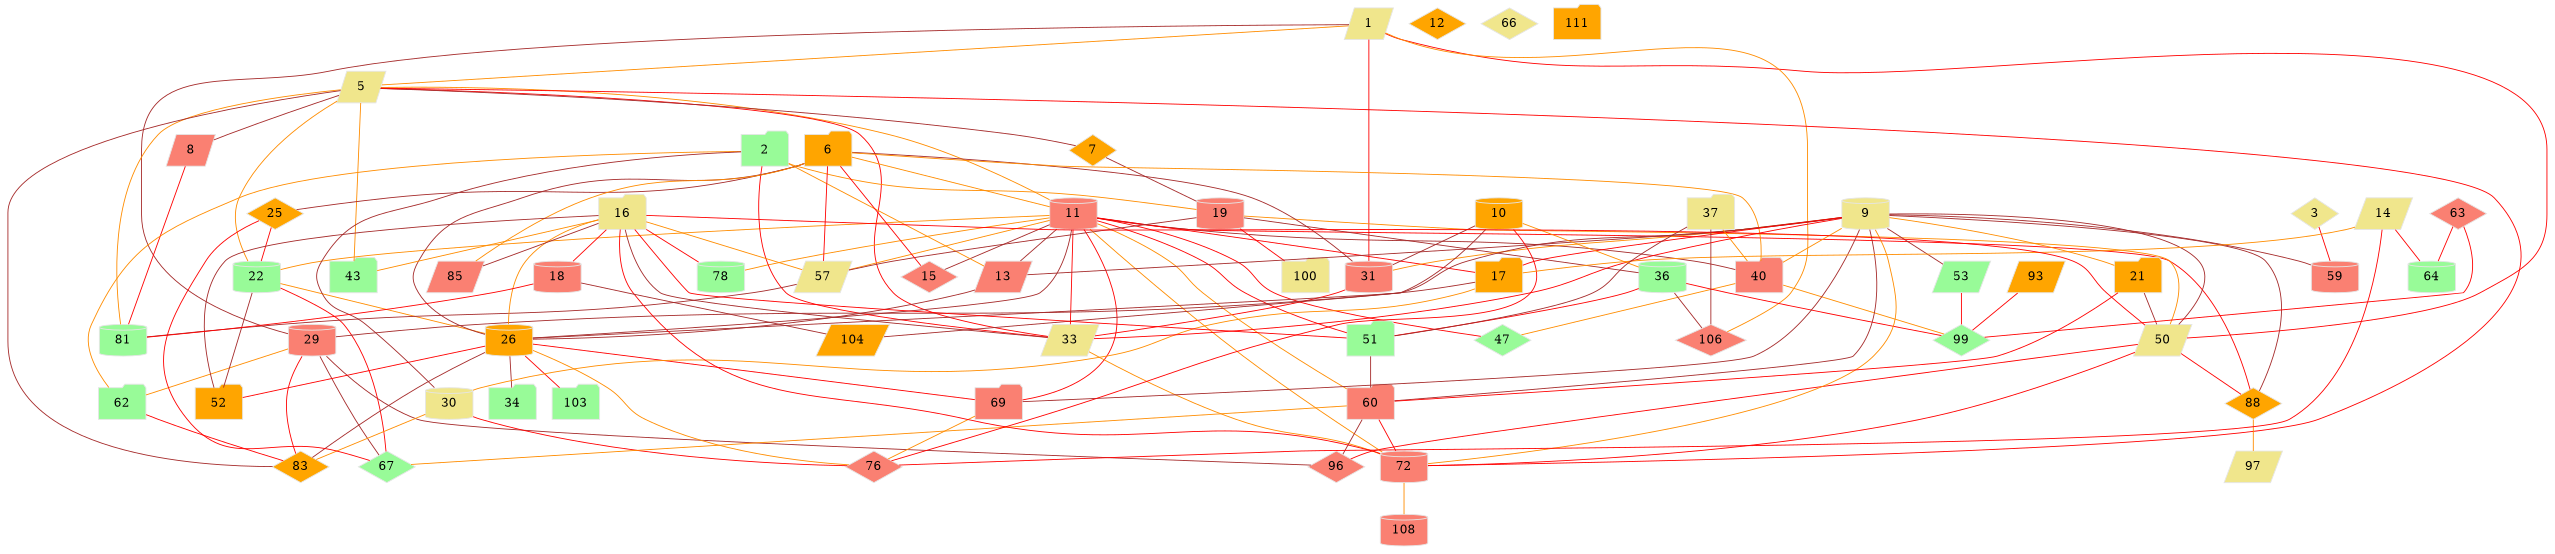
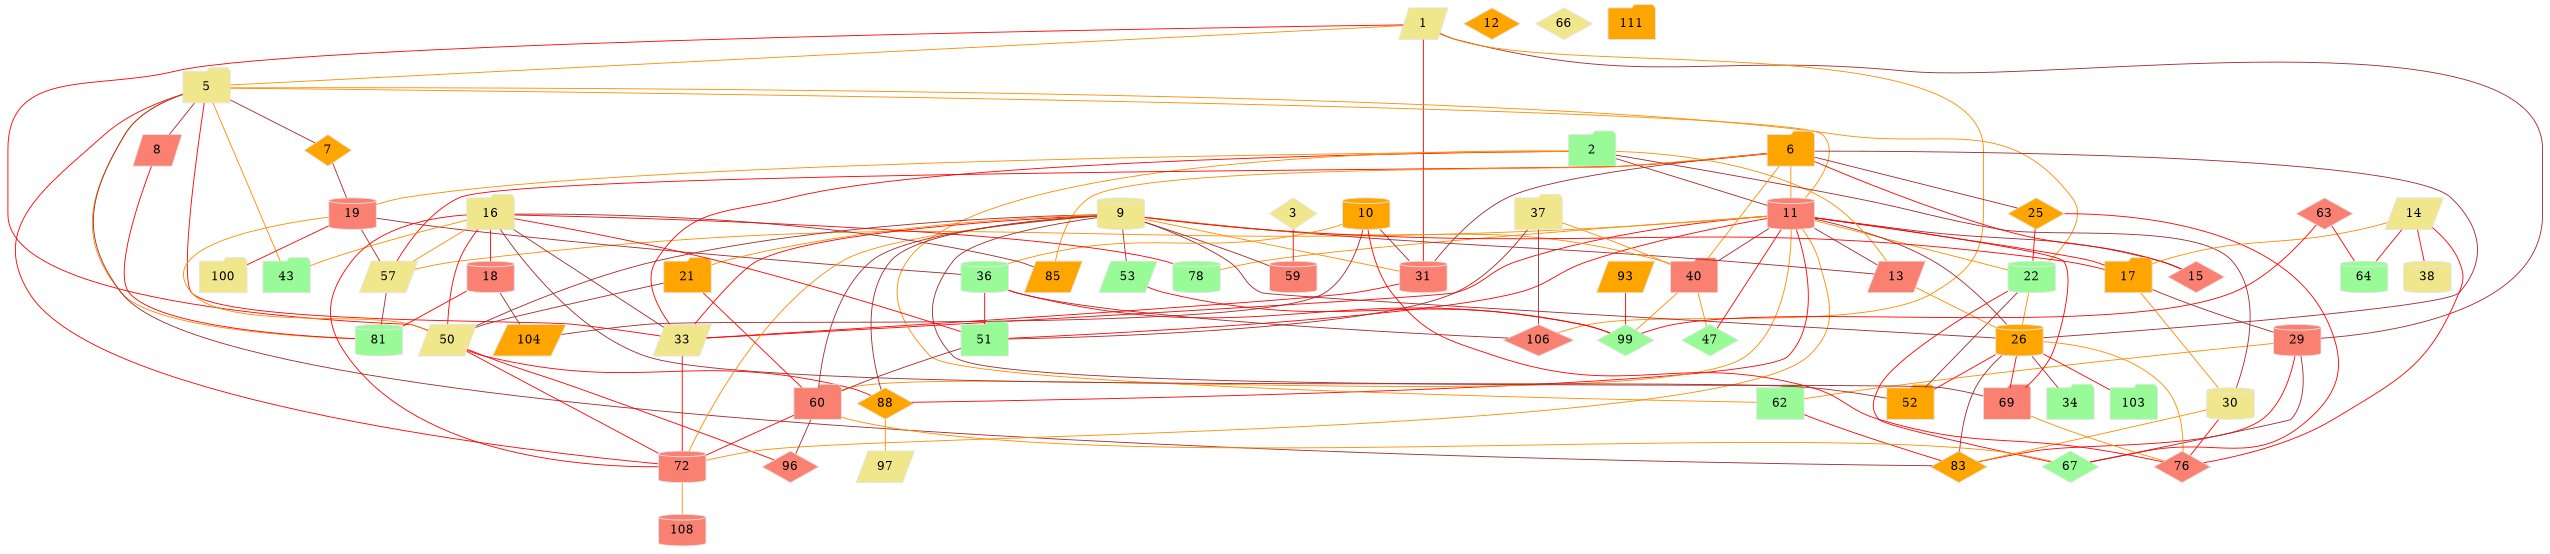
node "5": shape parallelogram -> folder
edge "2" -- "11": added
edge "16" -- "26": removed
node "85": fillcolor salmon -> orange
node "38": added
edge "13" -- "26": color brown -> darkorange
edge "33" -- "72": color darkorange -> red
edge "29" -- "96": removed
